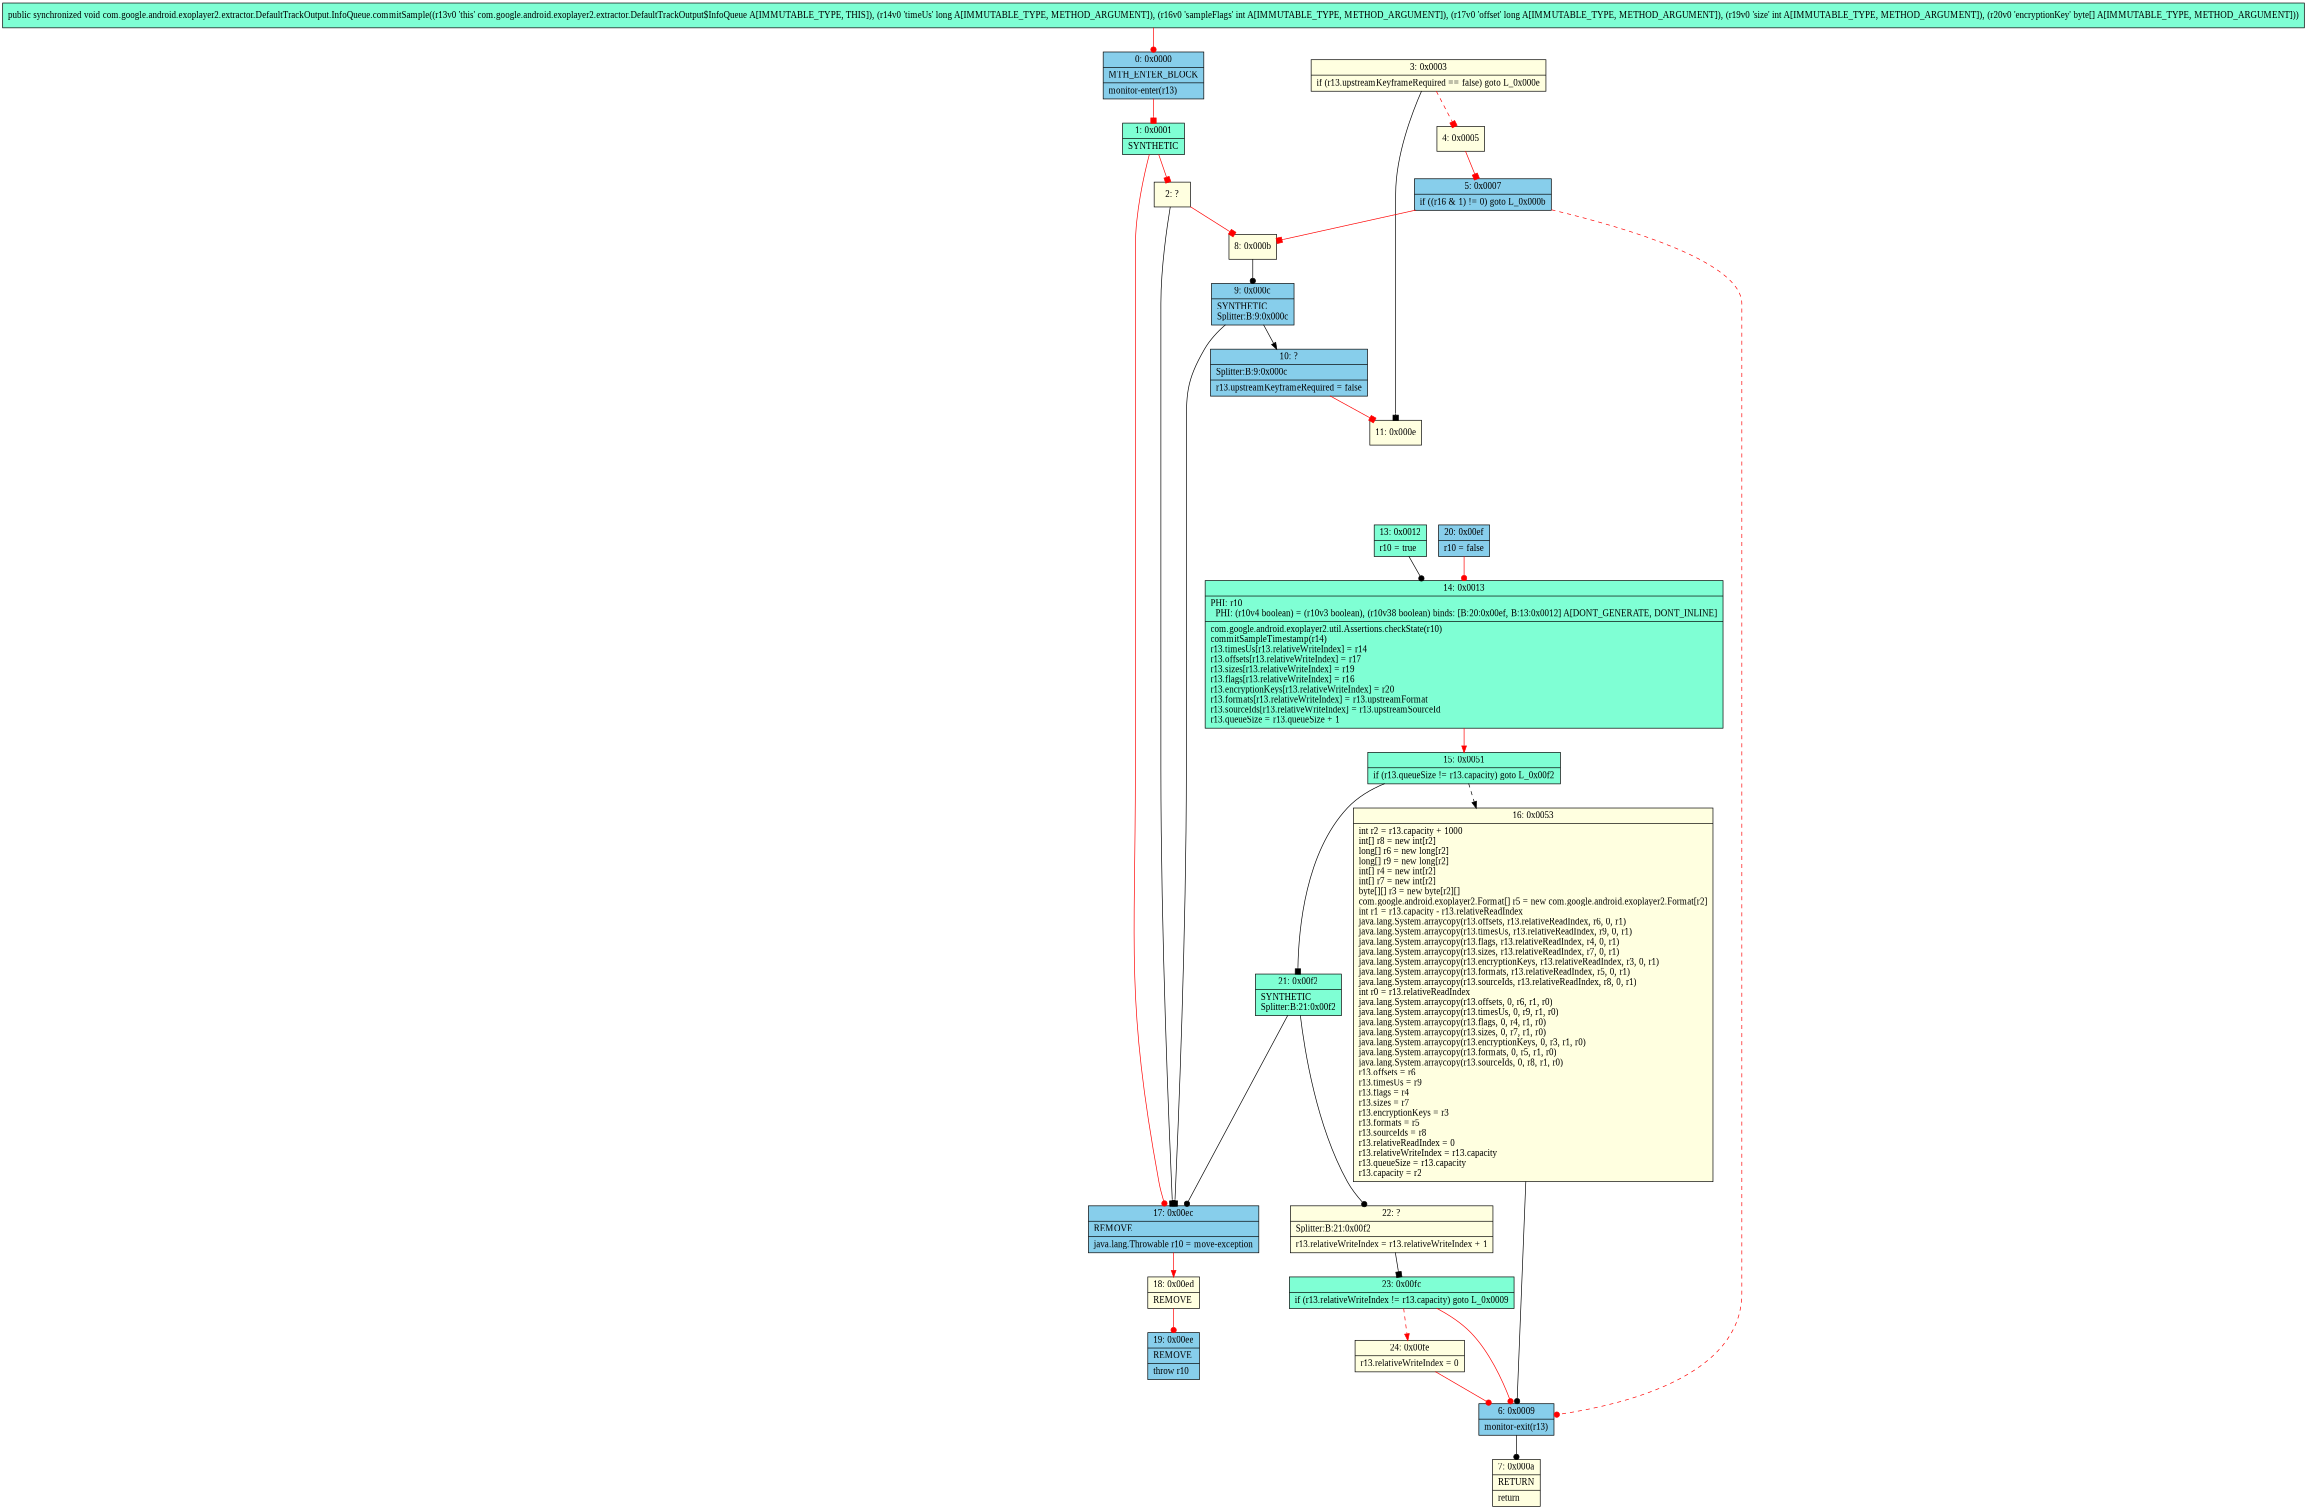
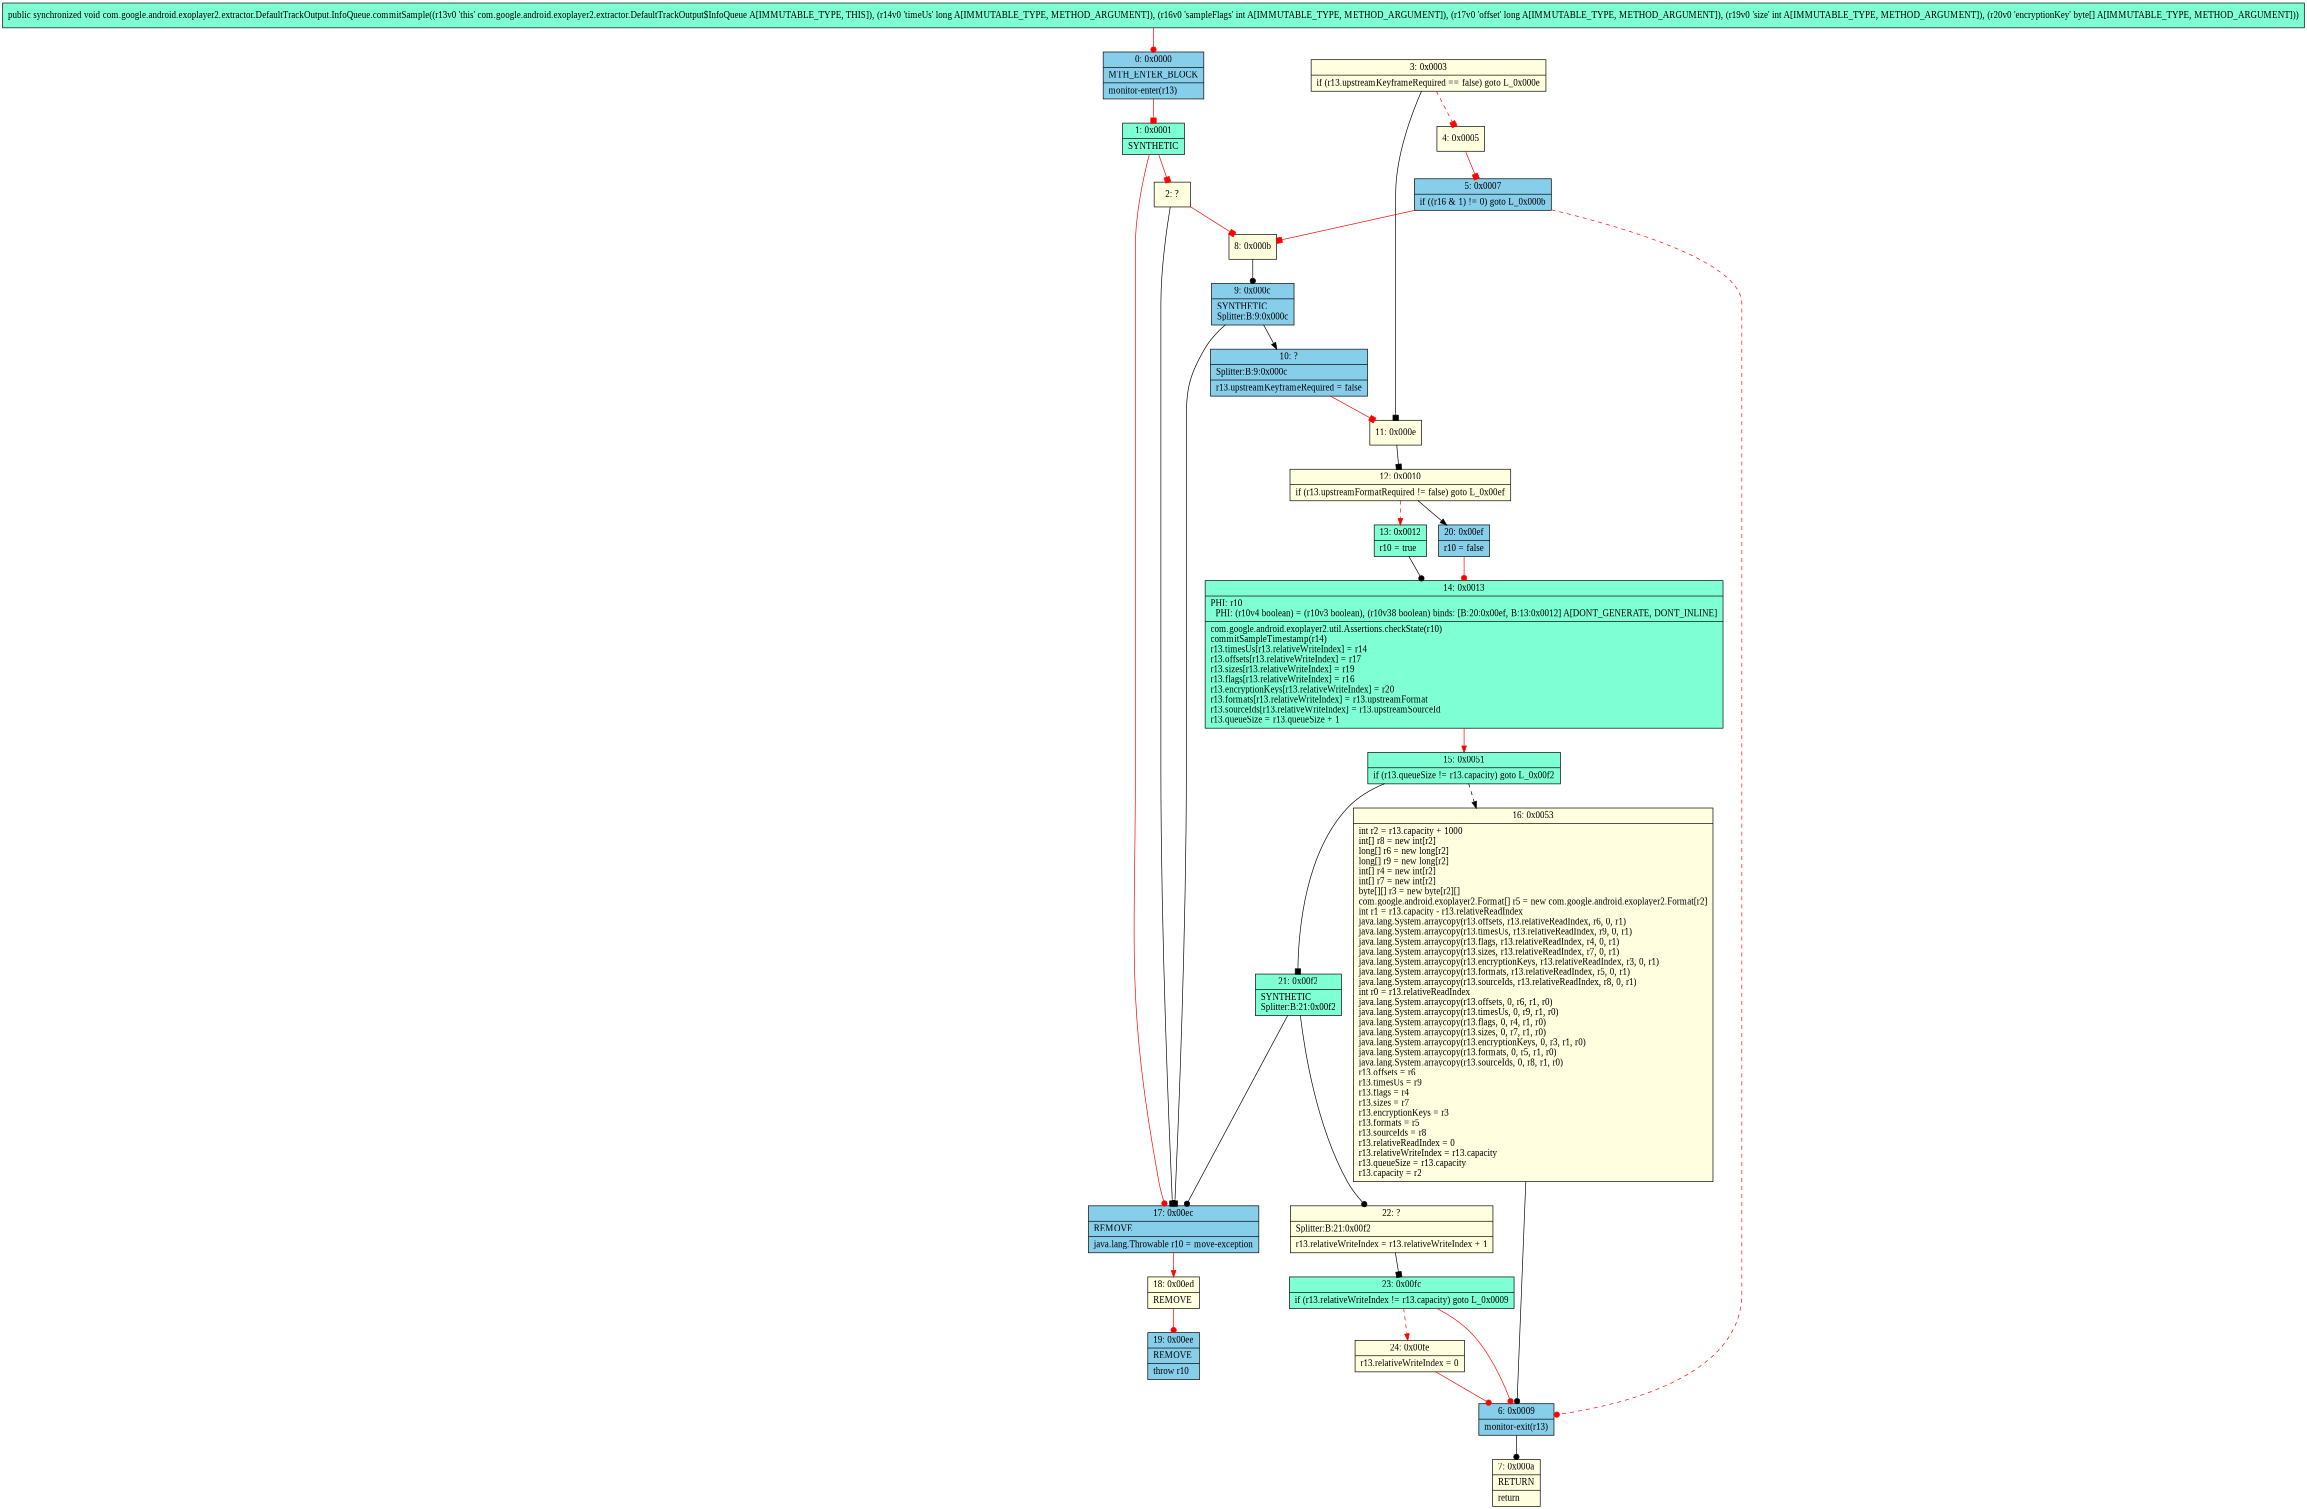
node "12: 0x0010": added
